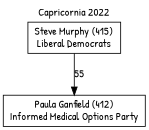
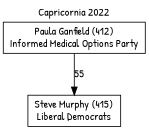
edge "Steve Murphy (415) Liberal Democrats" -> "Paula Ganfield (412) Informed Medical Options Party": reversed
